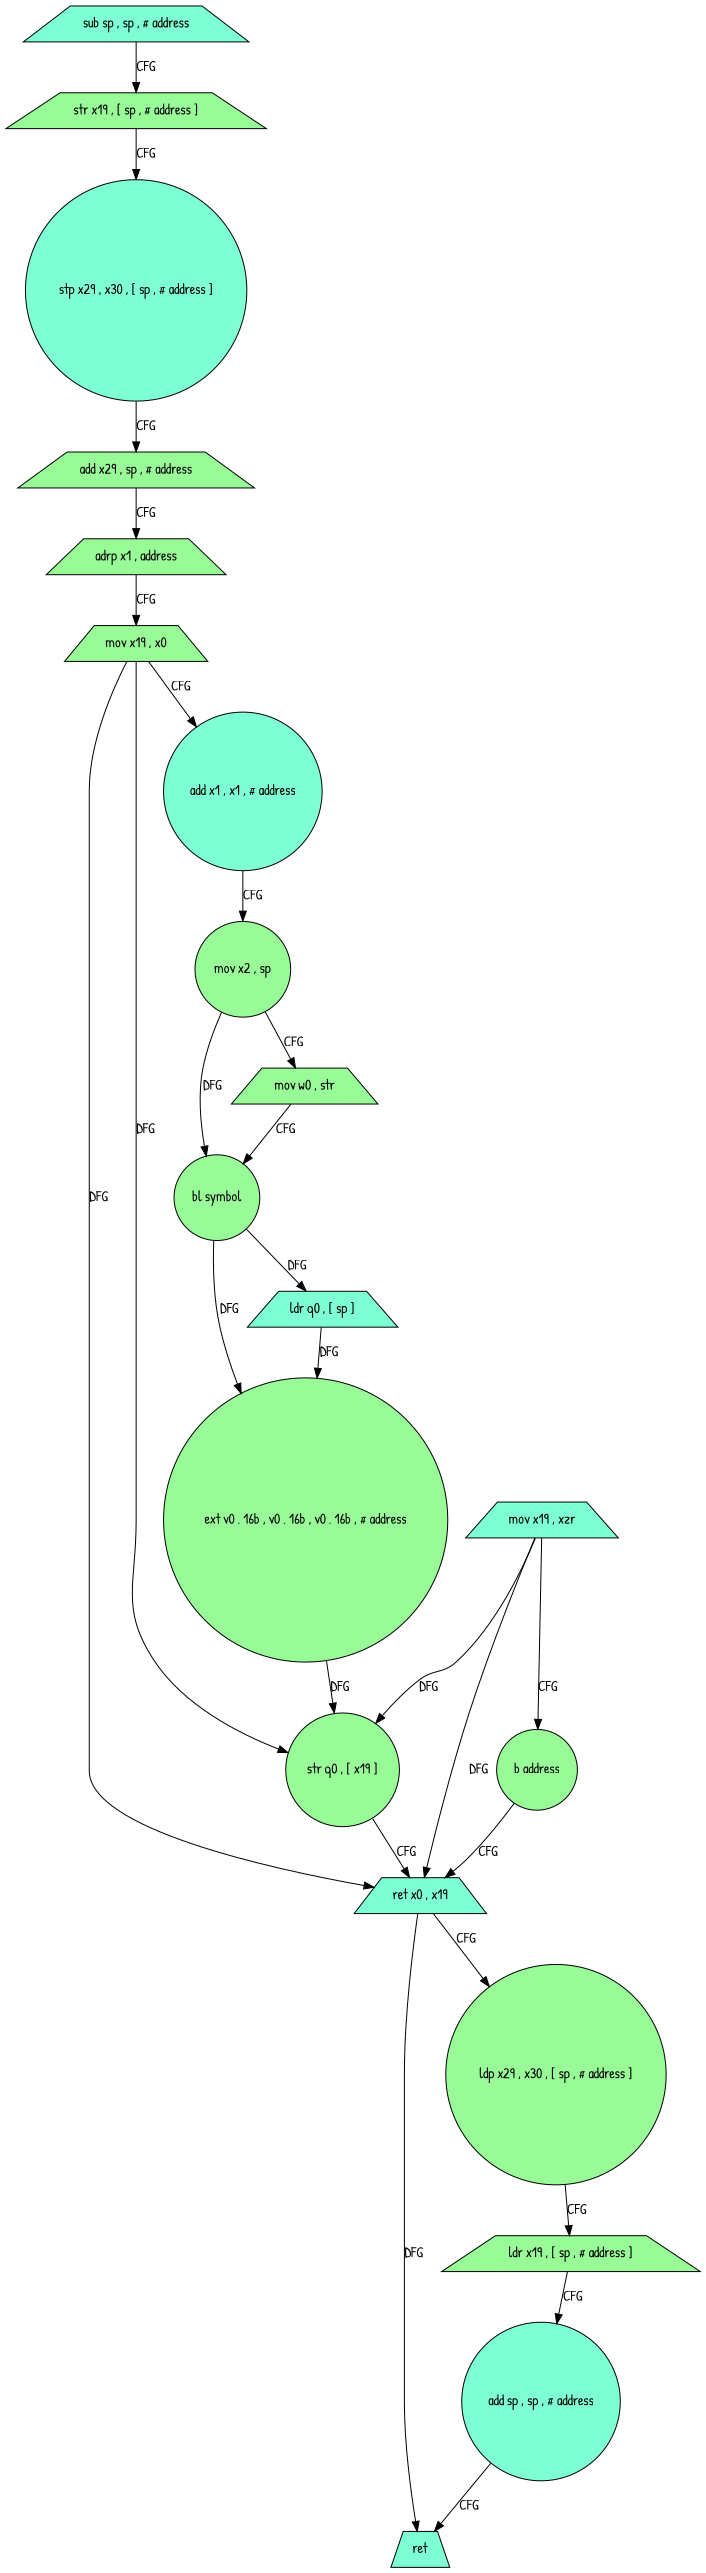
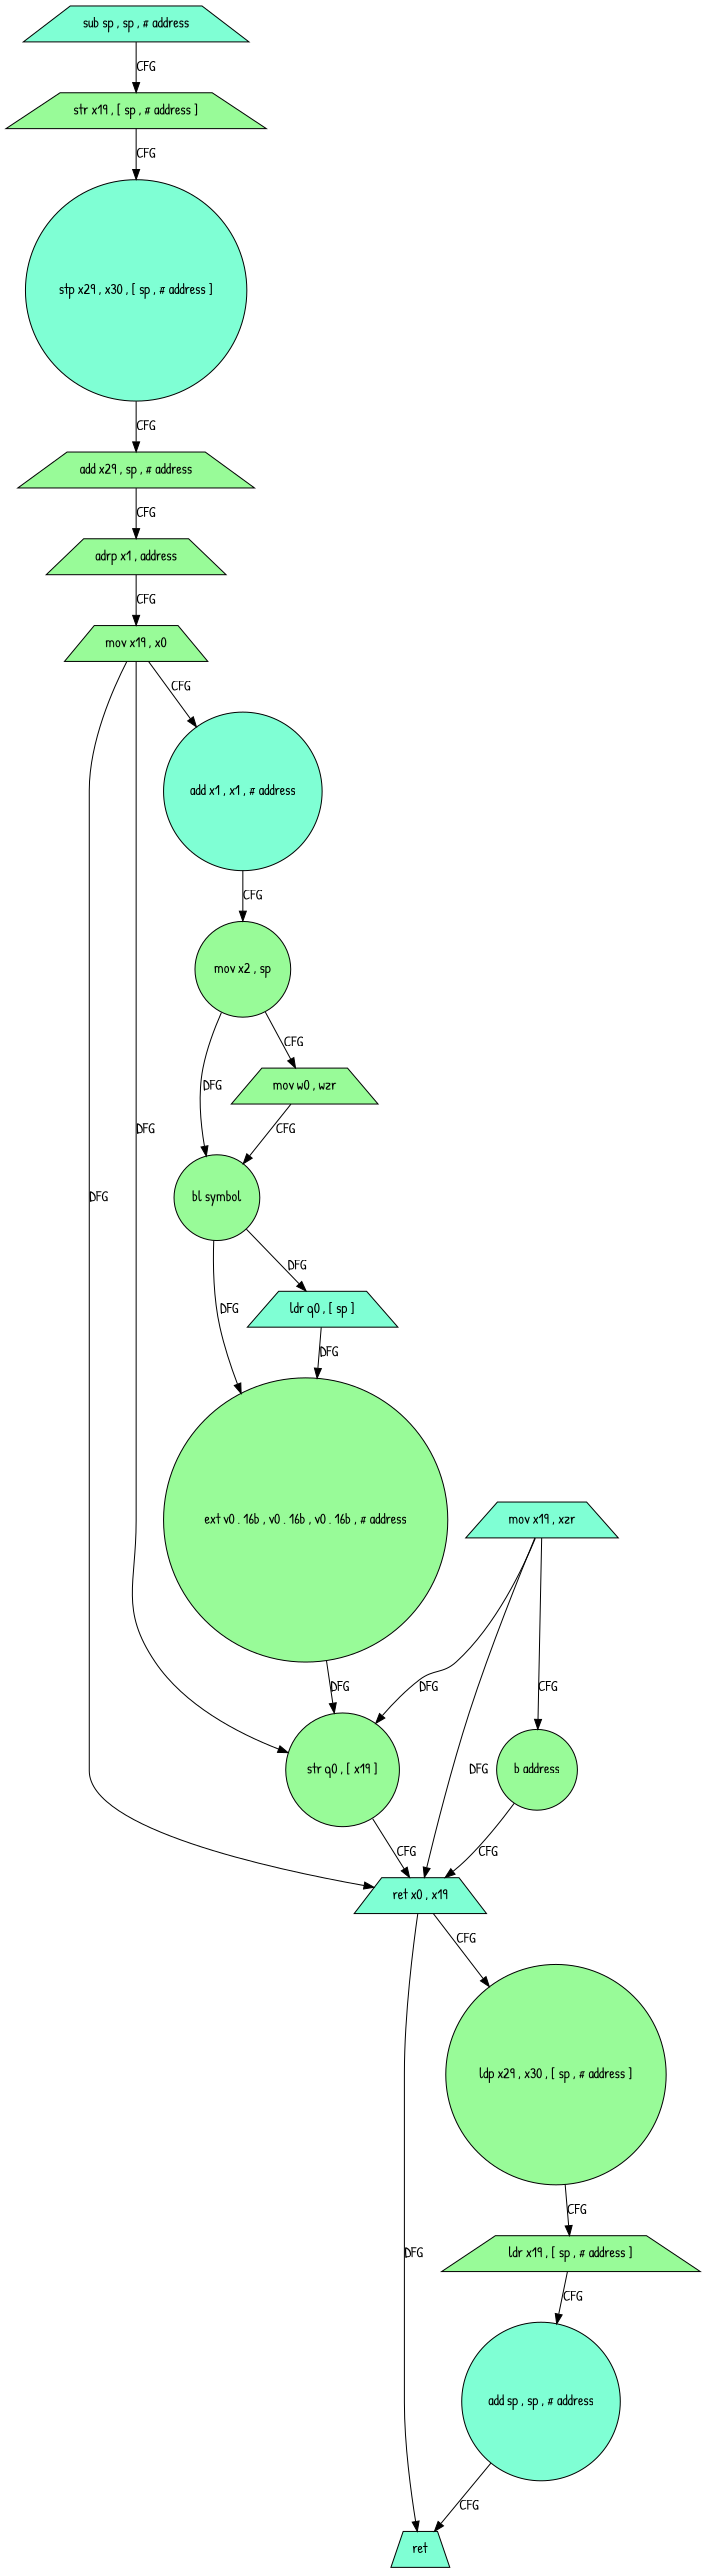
node "mov w0 , str": label "mov w0 , str" -> "mov w0 , wzr"
